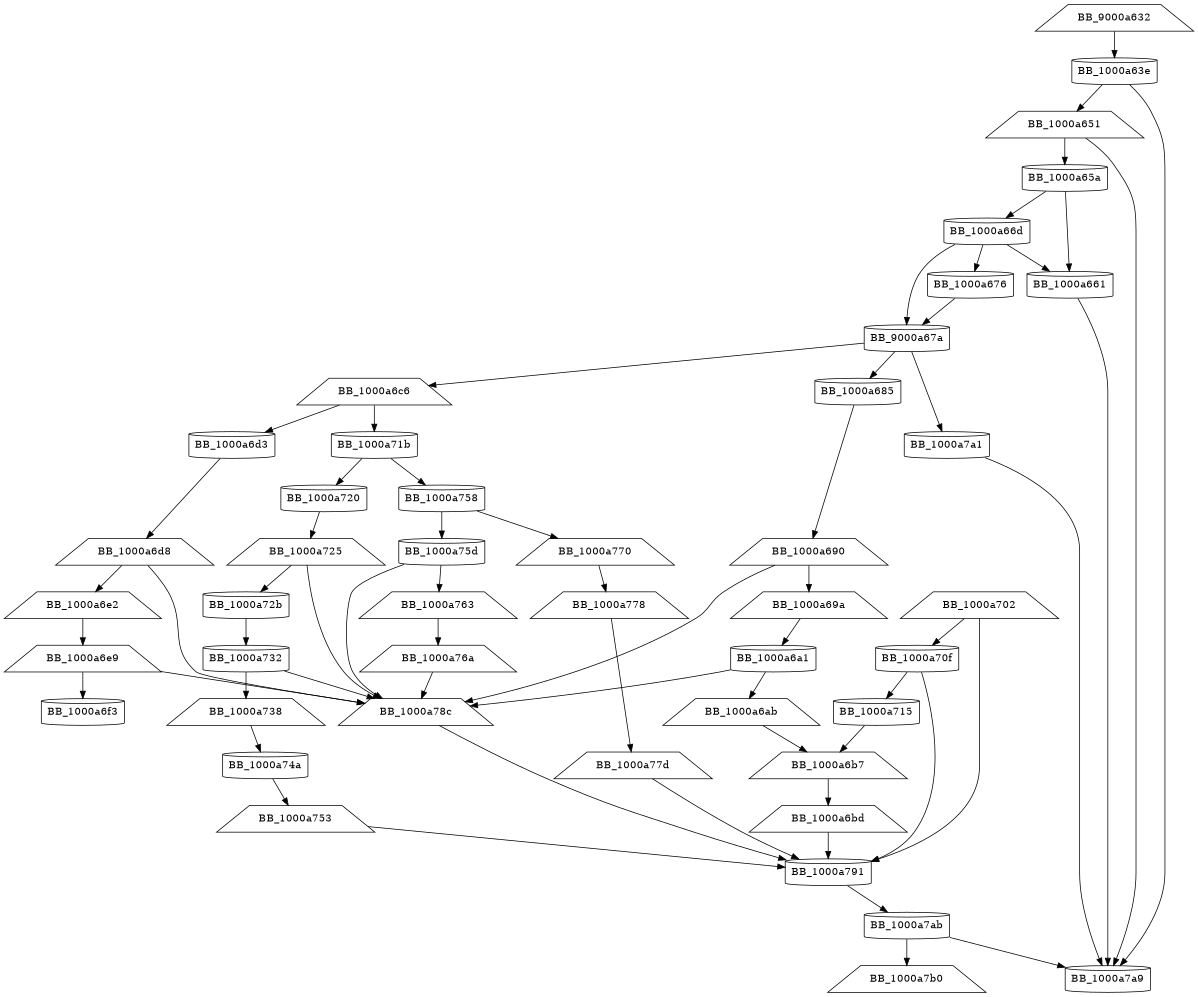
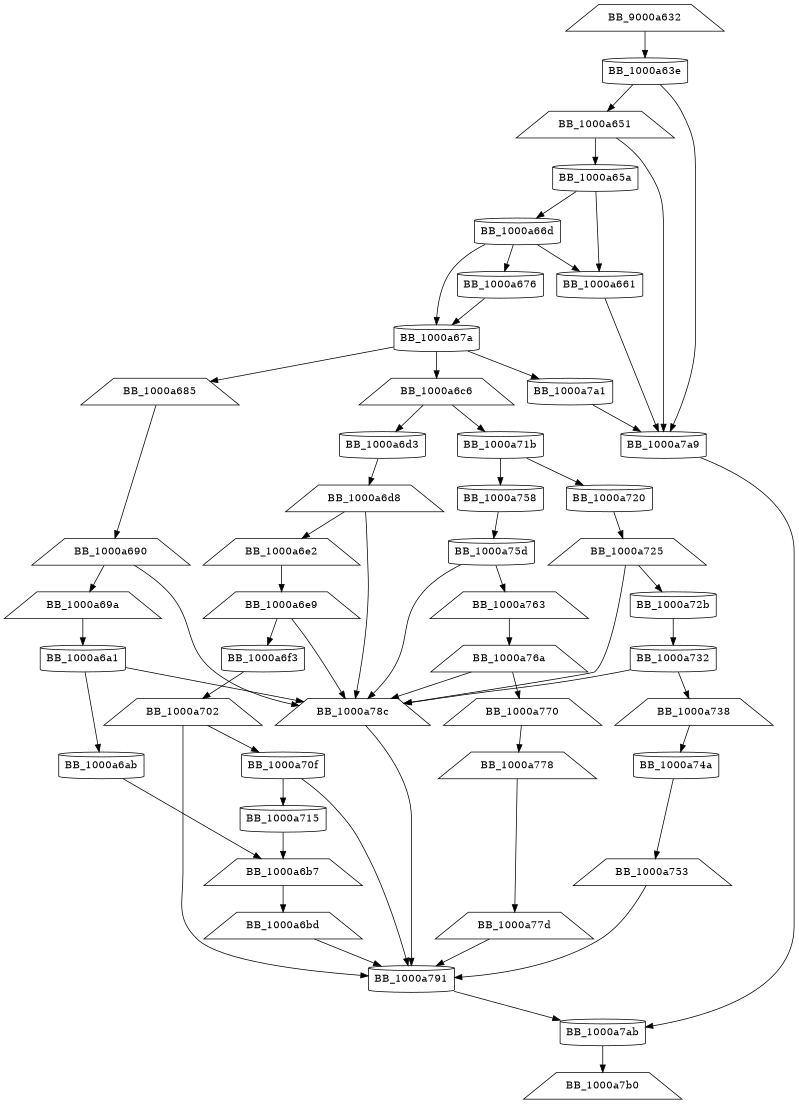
node "BB_9000a67a": label "BB_9000a67a" -> "BB_1000a67a"
node "BB_1000a685": shape cylinder -> trapezium
edge "BB_1000a758" -> "BB_1000a770": now "BB_1000a76a" -> "BB_1000a770"
edge "BB_1000a6f3" -> "BB_1000a702": added
node "BB_1000a6ab": shape trapezium -> cylinder
edge "BB_1000a7ab" -> "BB_1000a7a9": reversed
